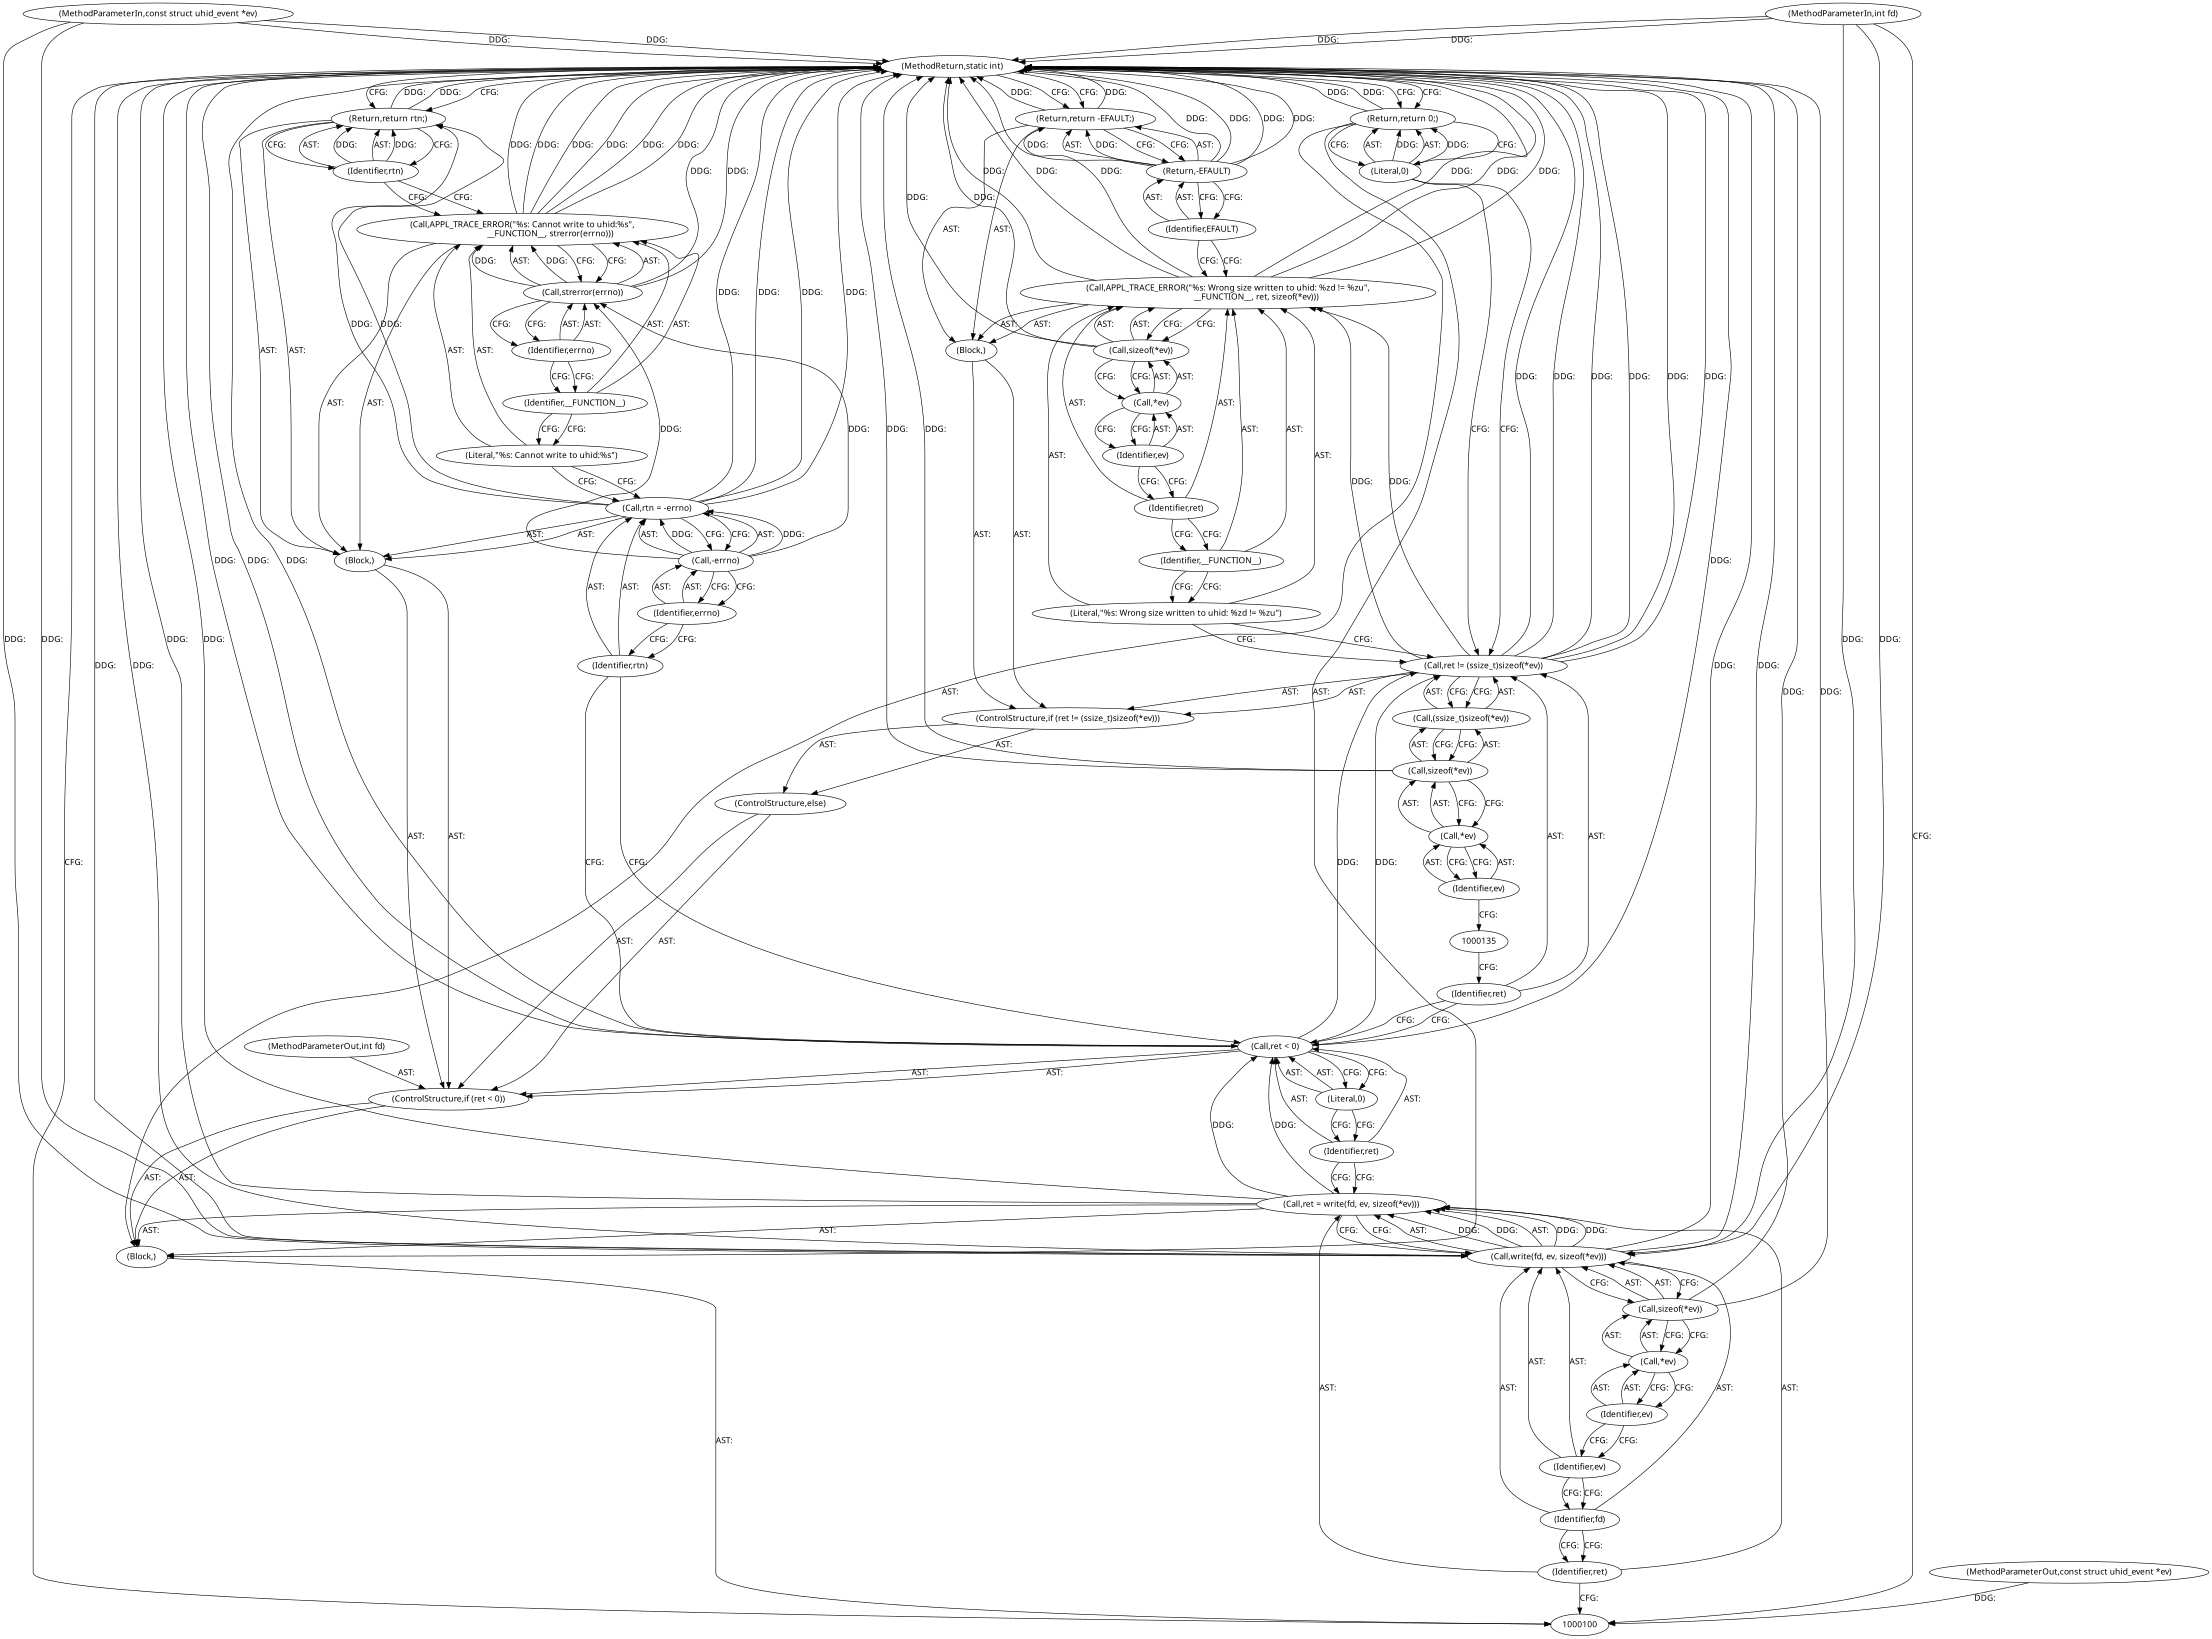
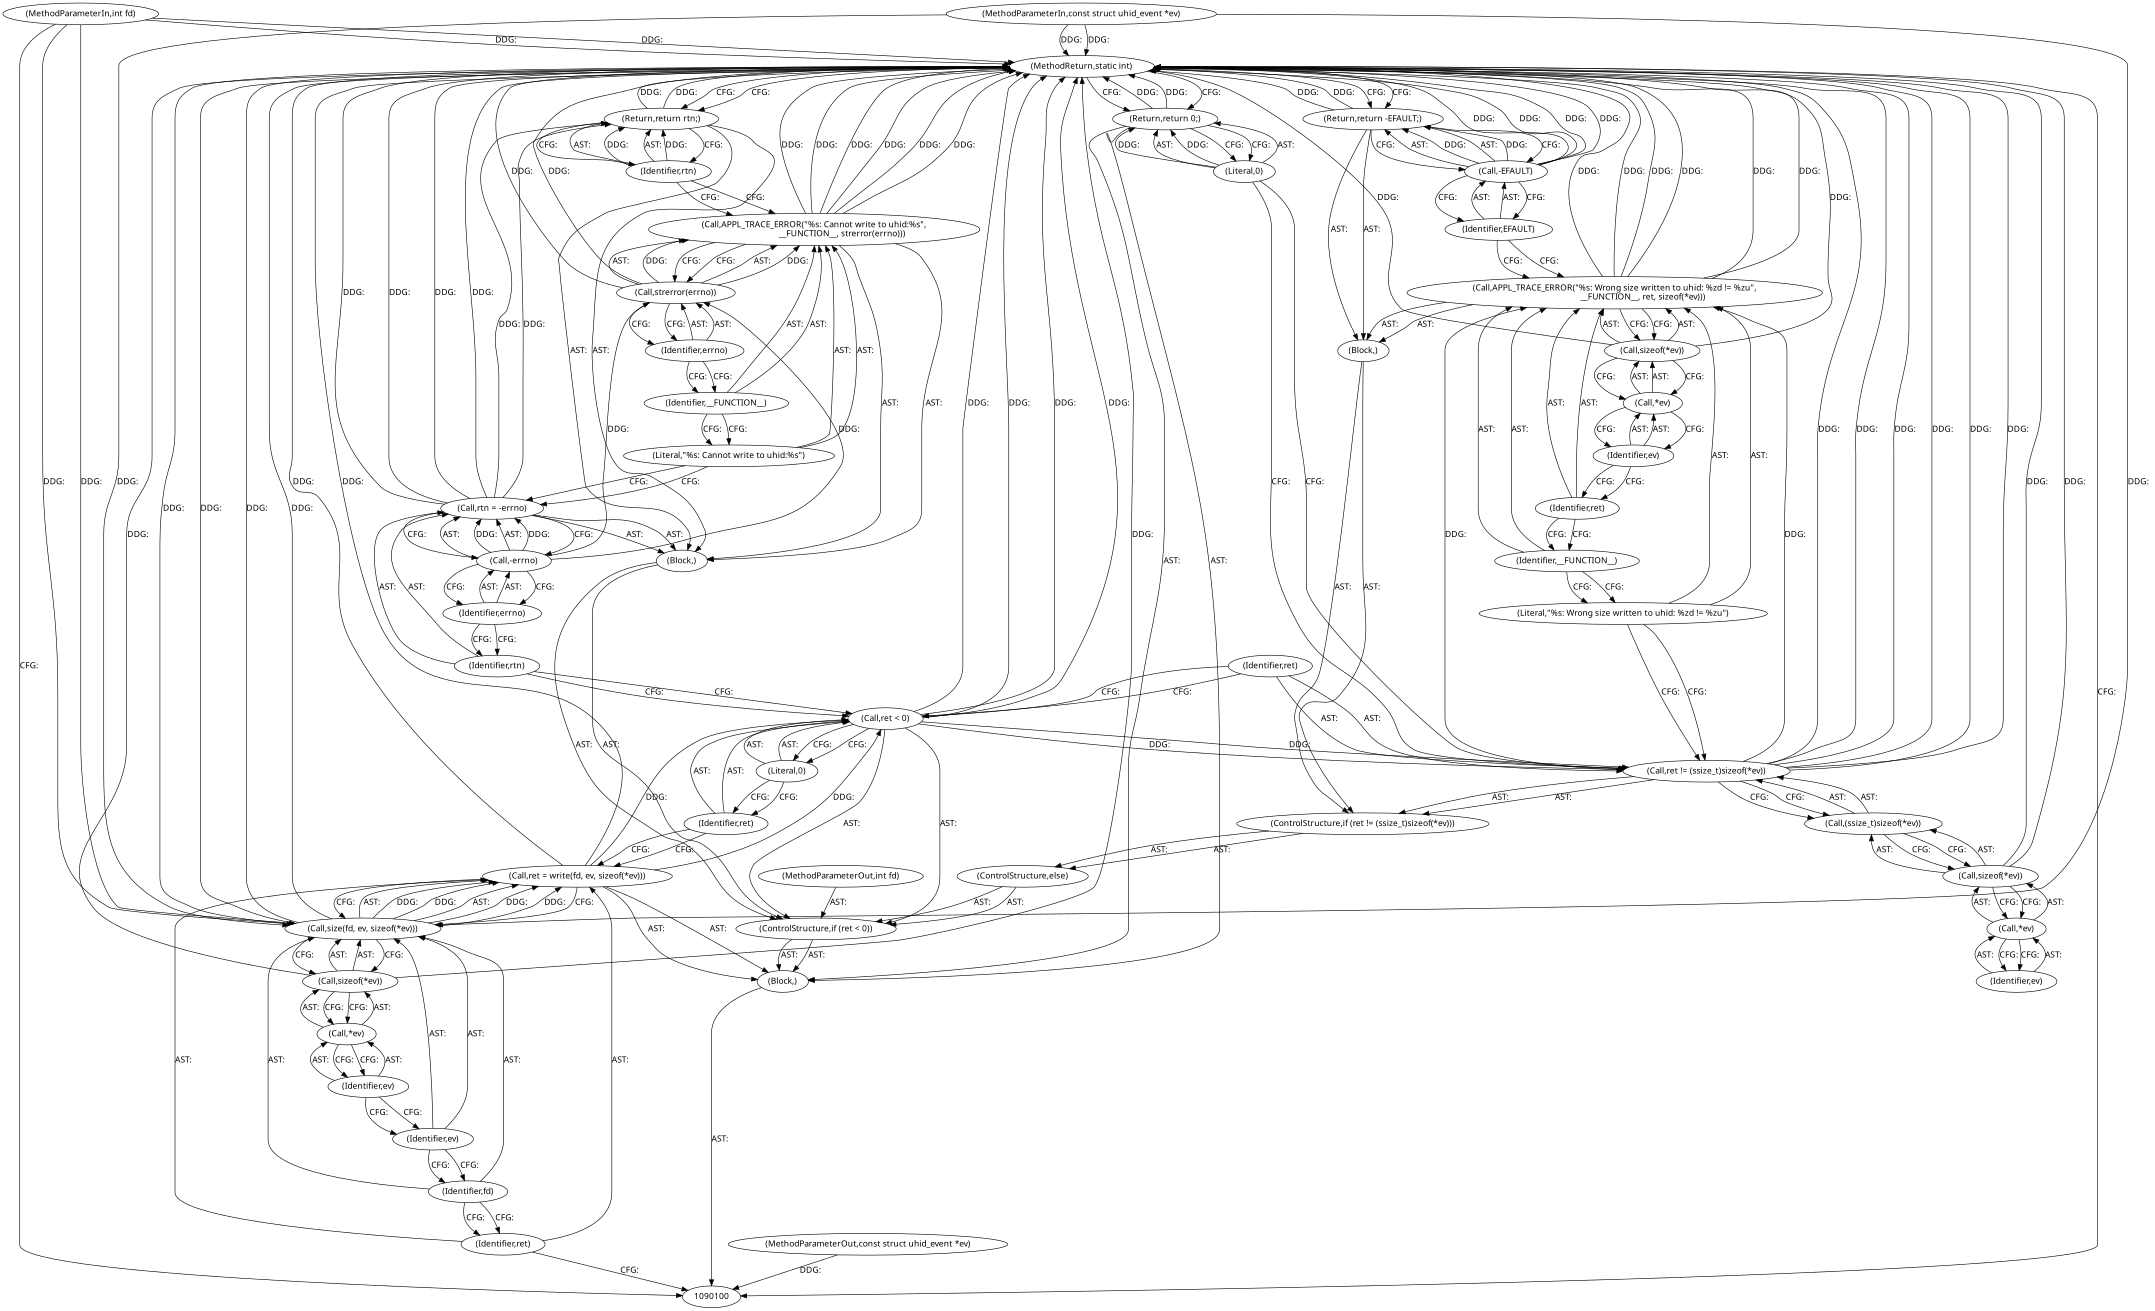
node "(Return,-EFAULT)": label "(Return,-EFAULT)" -> "(Call,-EFAULT)"
node "1000135": removed
node "(Call,write(fd, ev, sizeof(*ev)))": label "(Call,write(fd, ev, sizeof(*ev)))" -> "(Call,size(fd, ev, sizeof(*ev)))"
node "1000100": label "1000100" -> "1090100"
